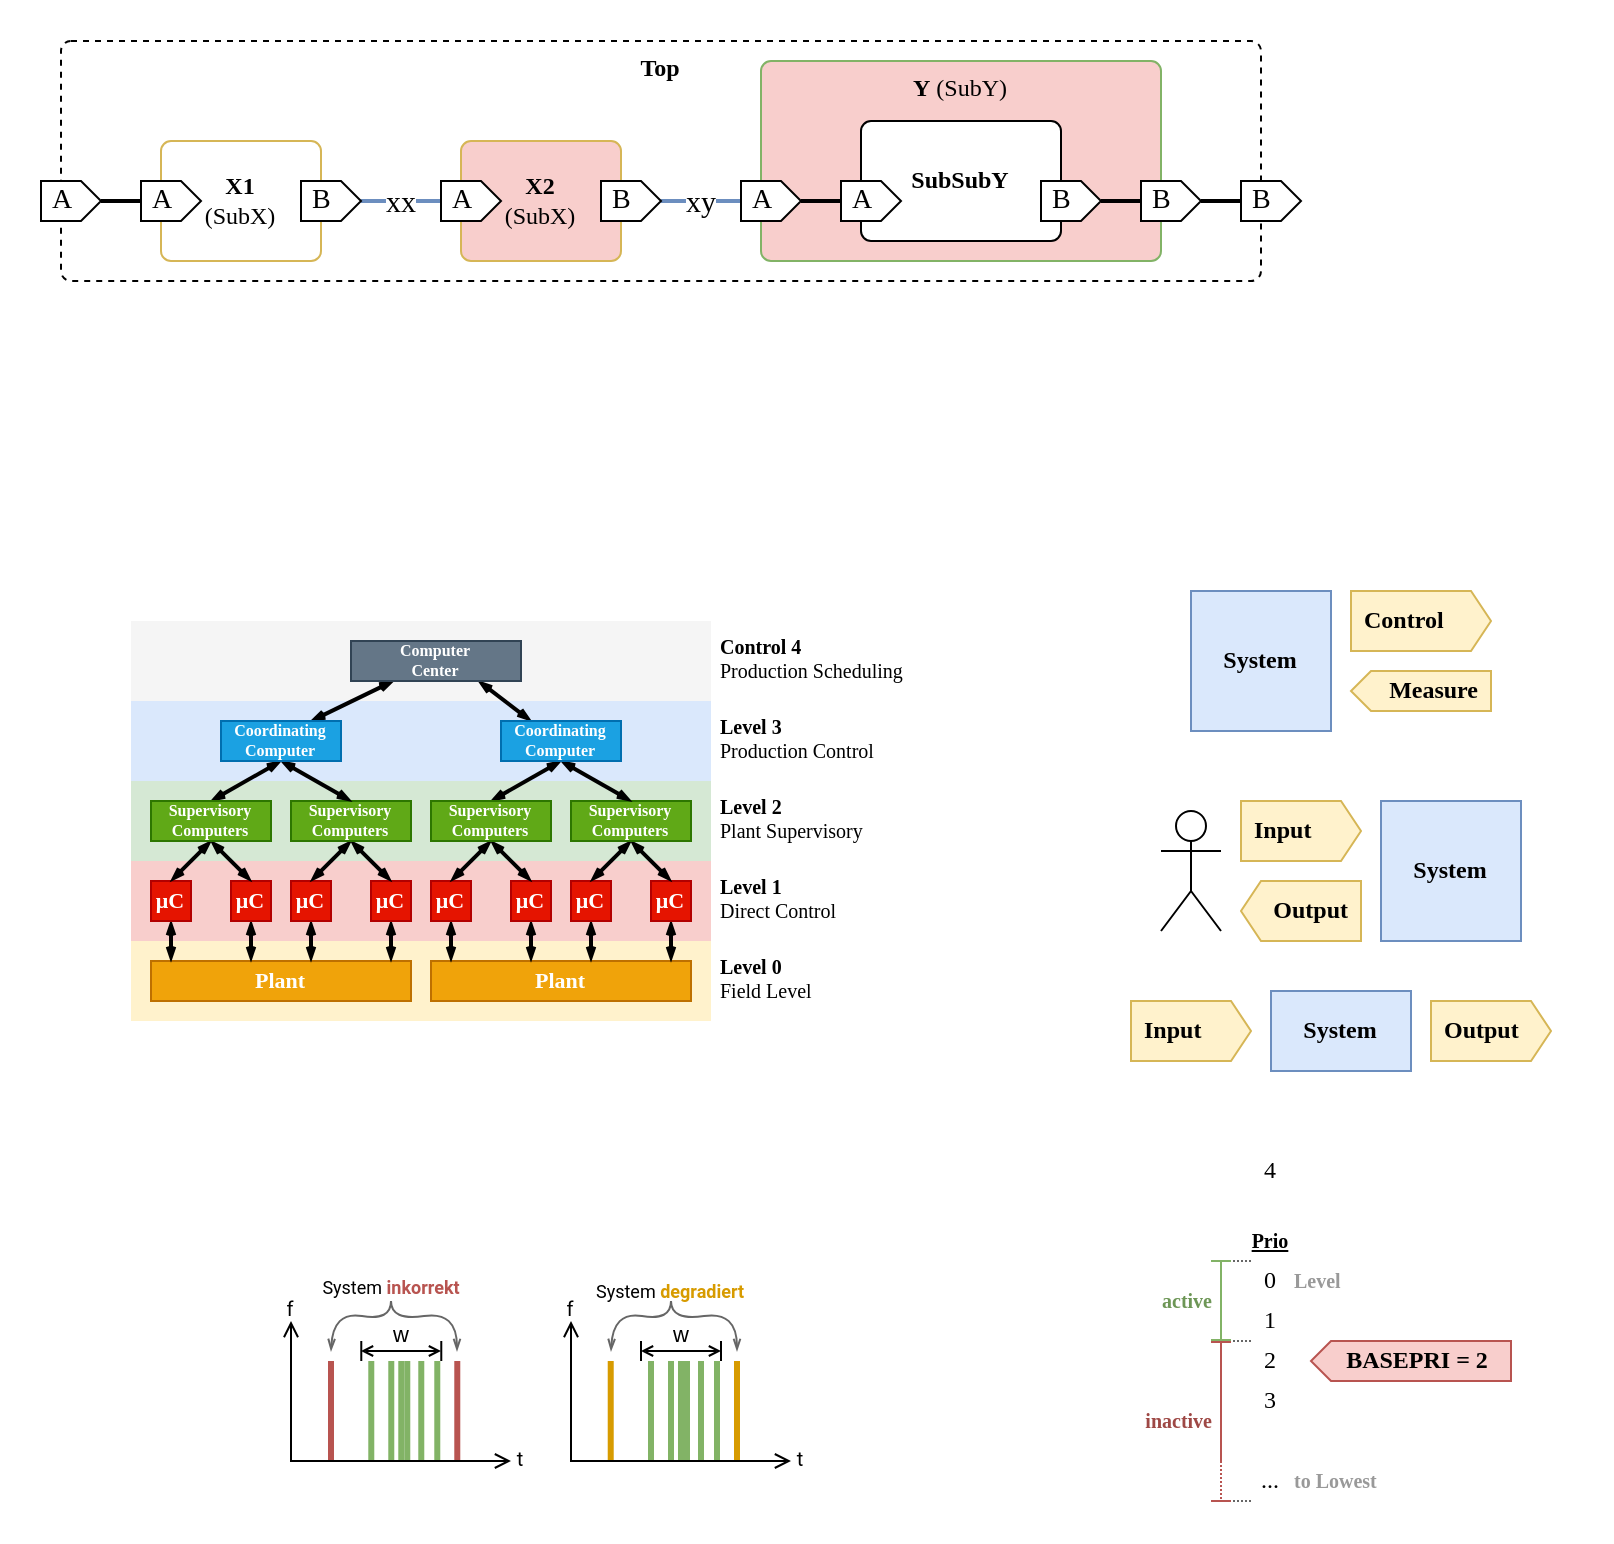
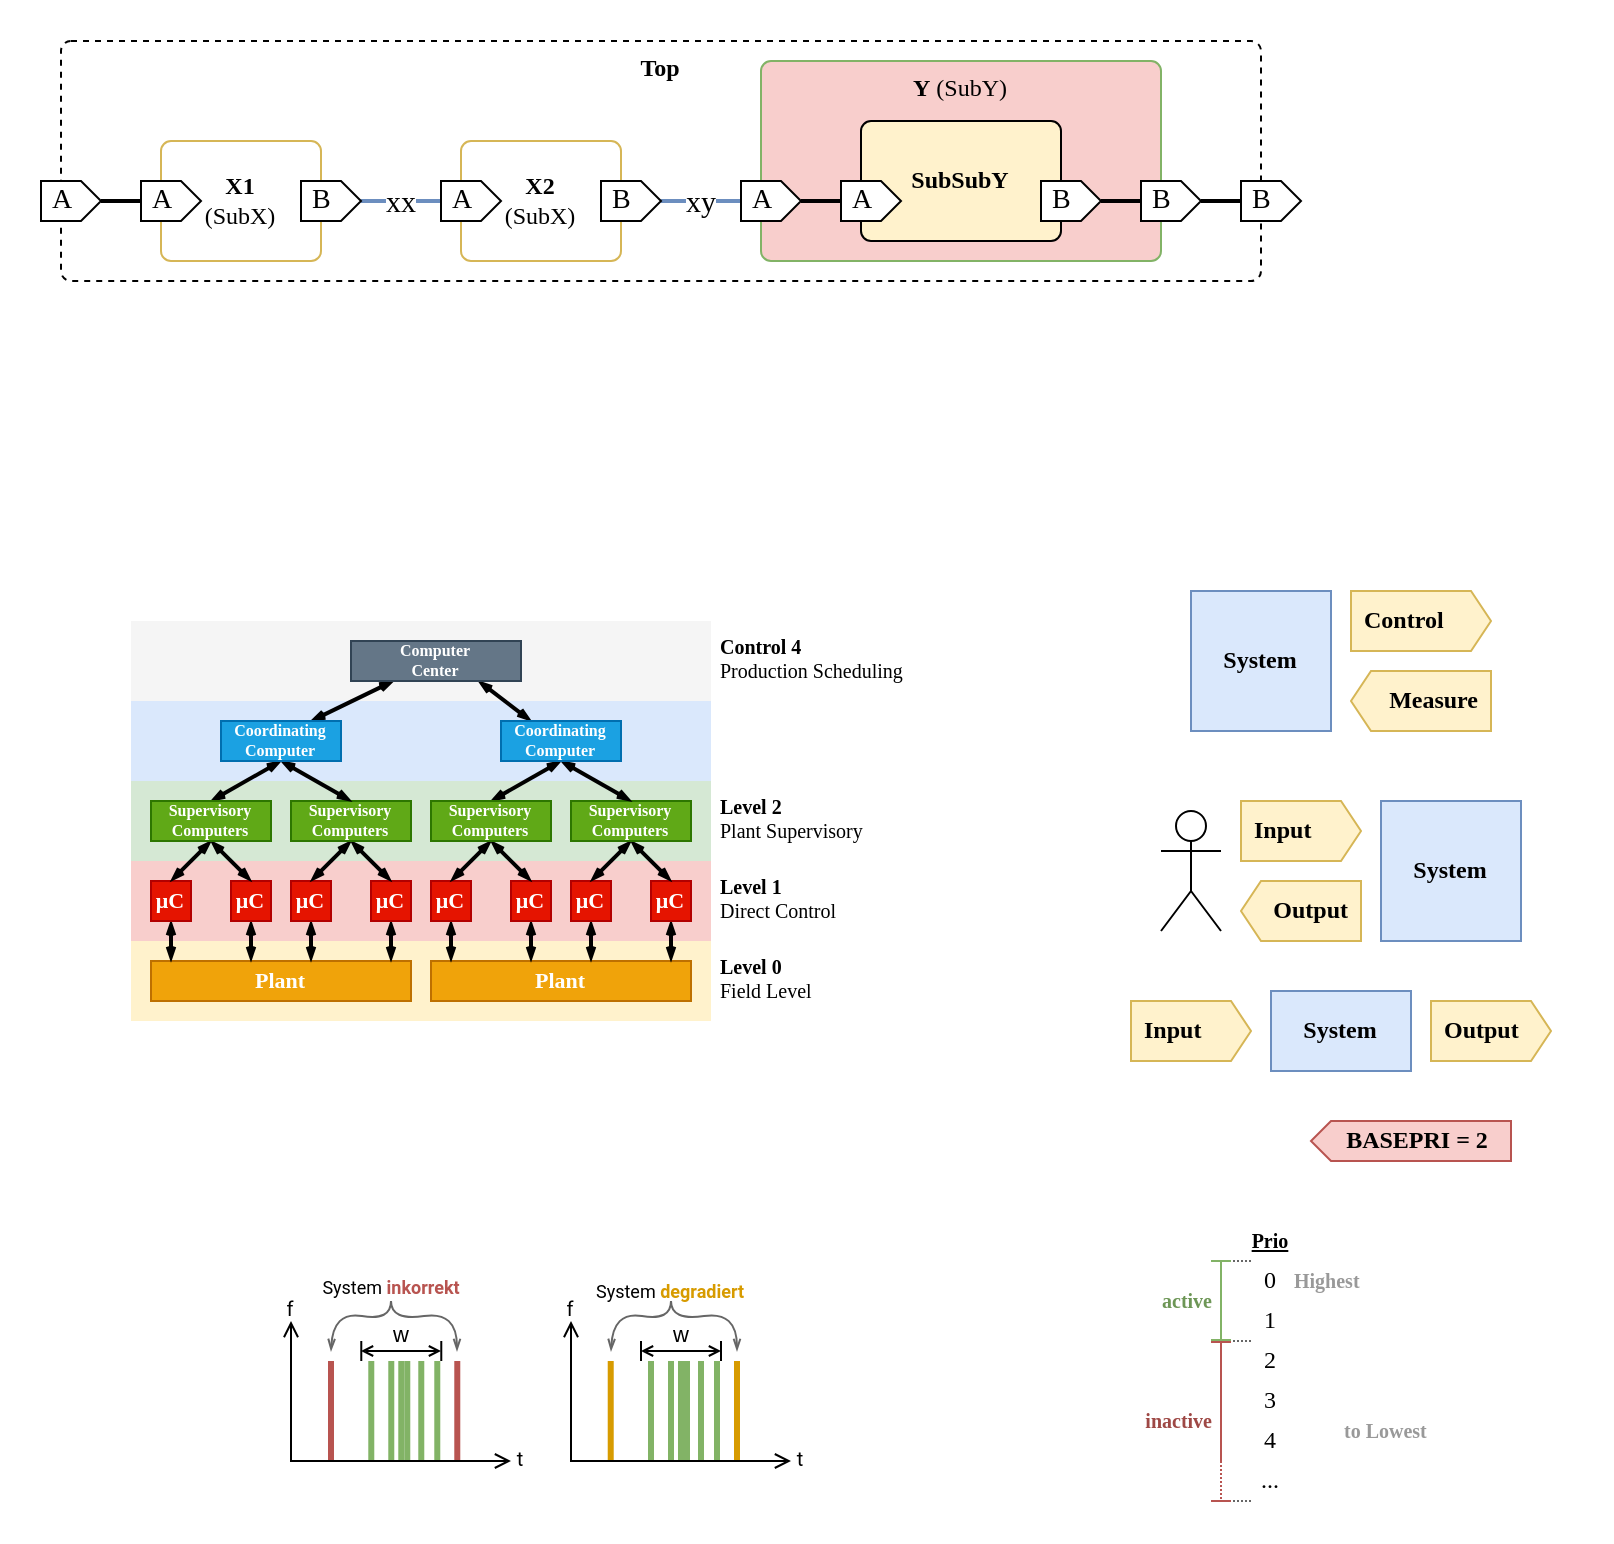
node "SubSubY": fillcolor #ffffff -> #fff2cc
node "X2 (SubX)": fillcolor #f8cecc -> #ffffff
node "Measure": size 140x40 -> 140x60
node "Level 3Production Control": removed
node "4": moved (1271, 1171) -> (1271, 1441)
node "Level": label "Level" -> "Highest"
node "BASEPRI = 2": moved (1411, 1361) -> (1411, 1141)
node "to Lowest": moved (1376, 1481) -> (1426, 1431)
